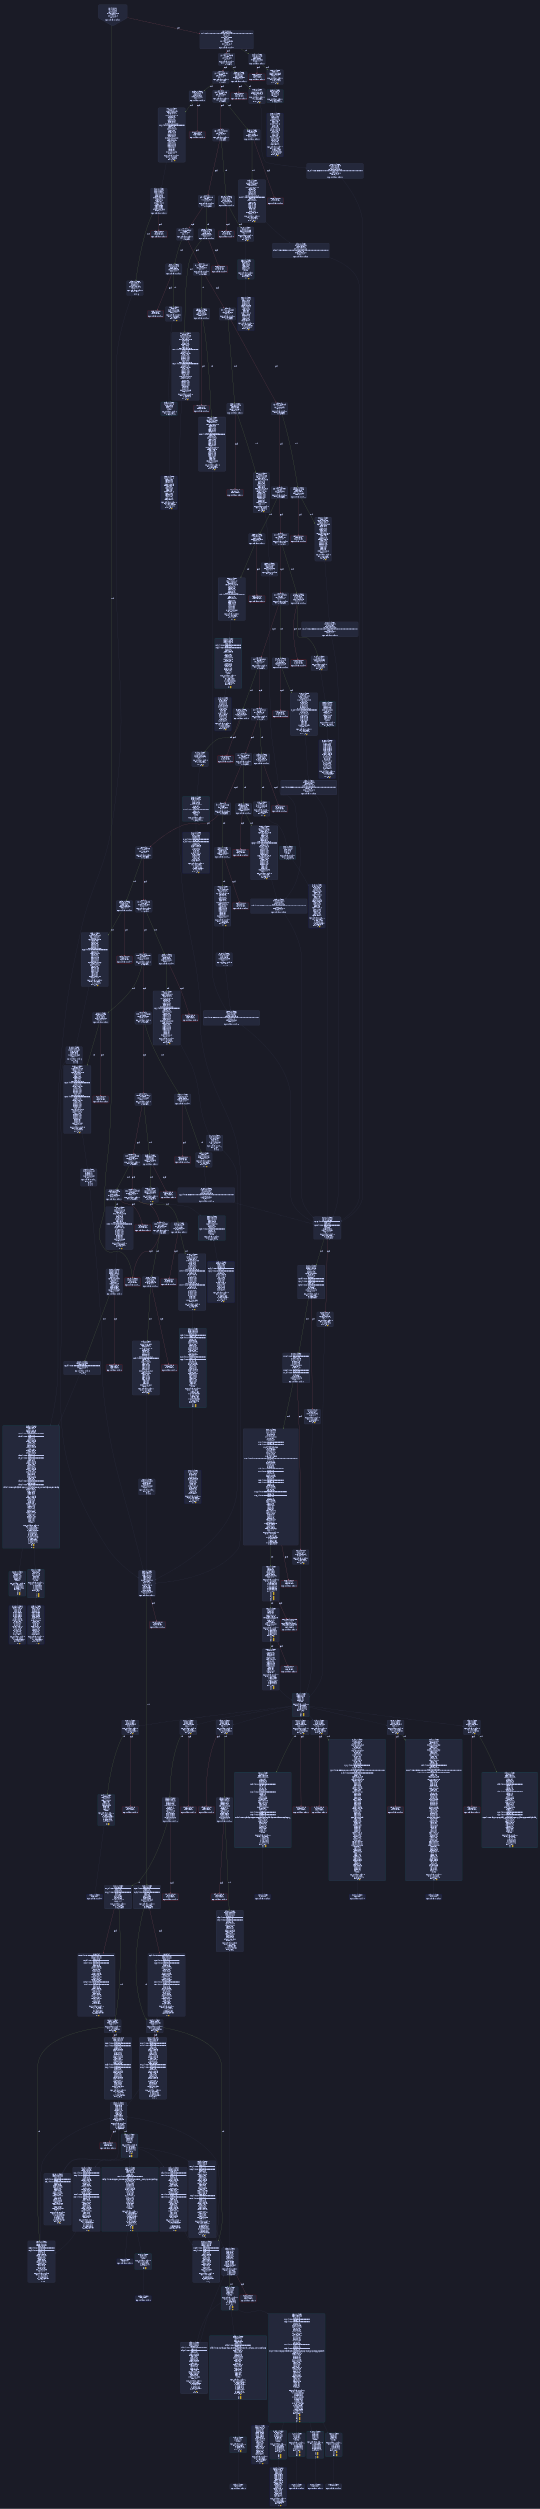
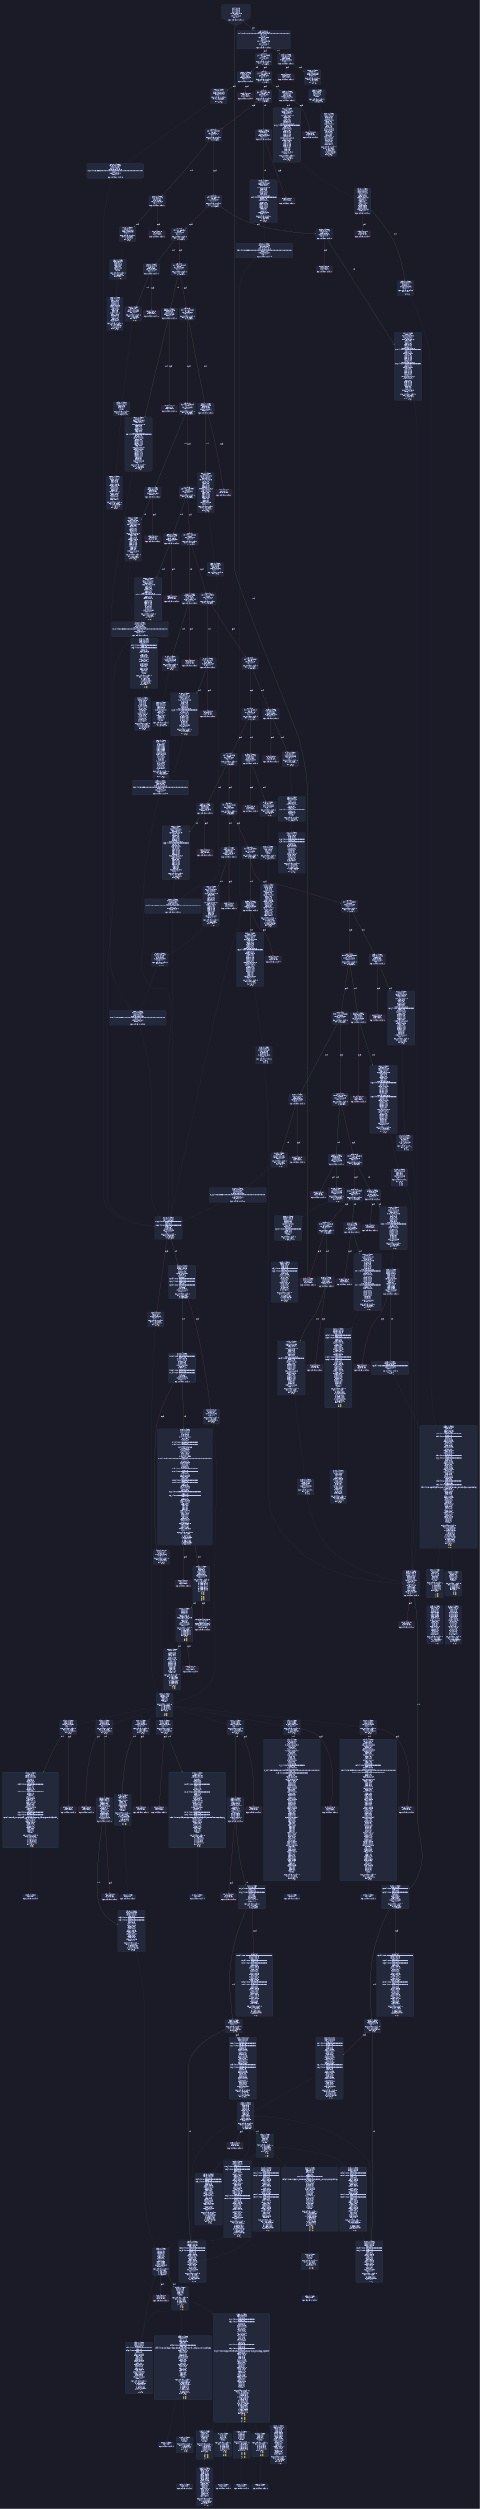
node "[023e] JUMPDEST [023f] STOP Stack size req: 0, sizeΔ: 0": added
node "[0564] JUMPDEST [0565] STOP Stack size req: 0, sizeΔ: 0": removed
node "[0393] JUMPDEST [0394] STOP Stack size req: 0, sizeΔ: 0": label "[0393] JUMPDEST [0394] STOP Stack size req: 0, sizeΔ: 0" -> "[0393] JUMPDEST [0394] STOP Stack eba req: 0, sizeΔ: 0"
node "[0366] JUMPDEST [0367] STOP Stack size req: 0, sizeΔ: 0": added
